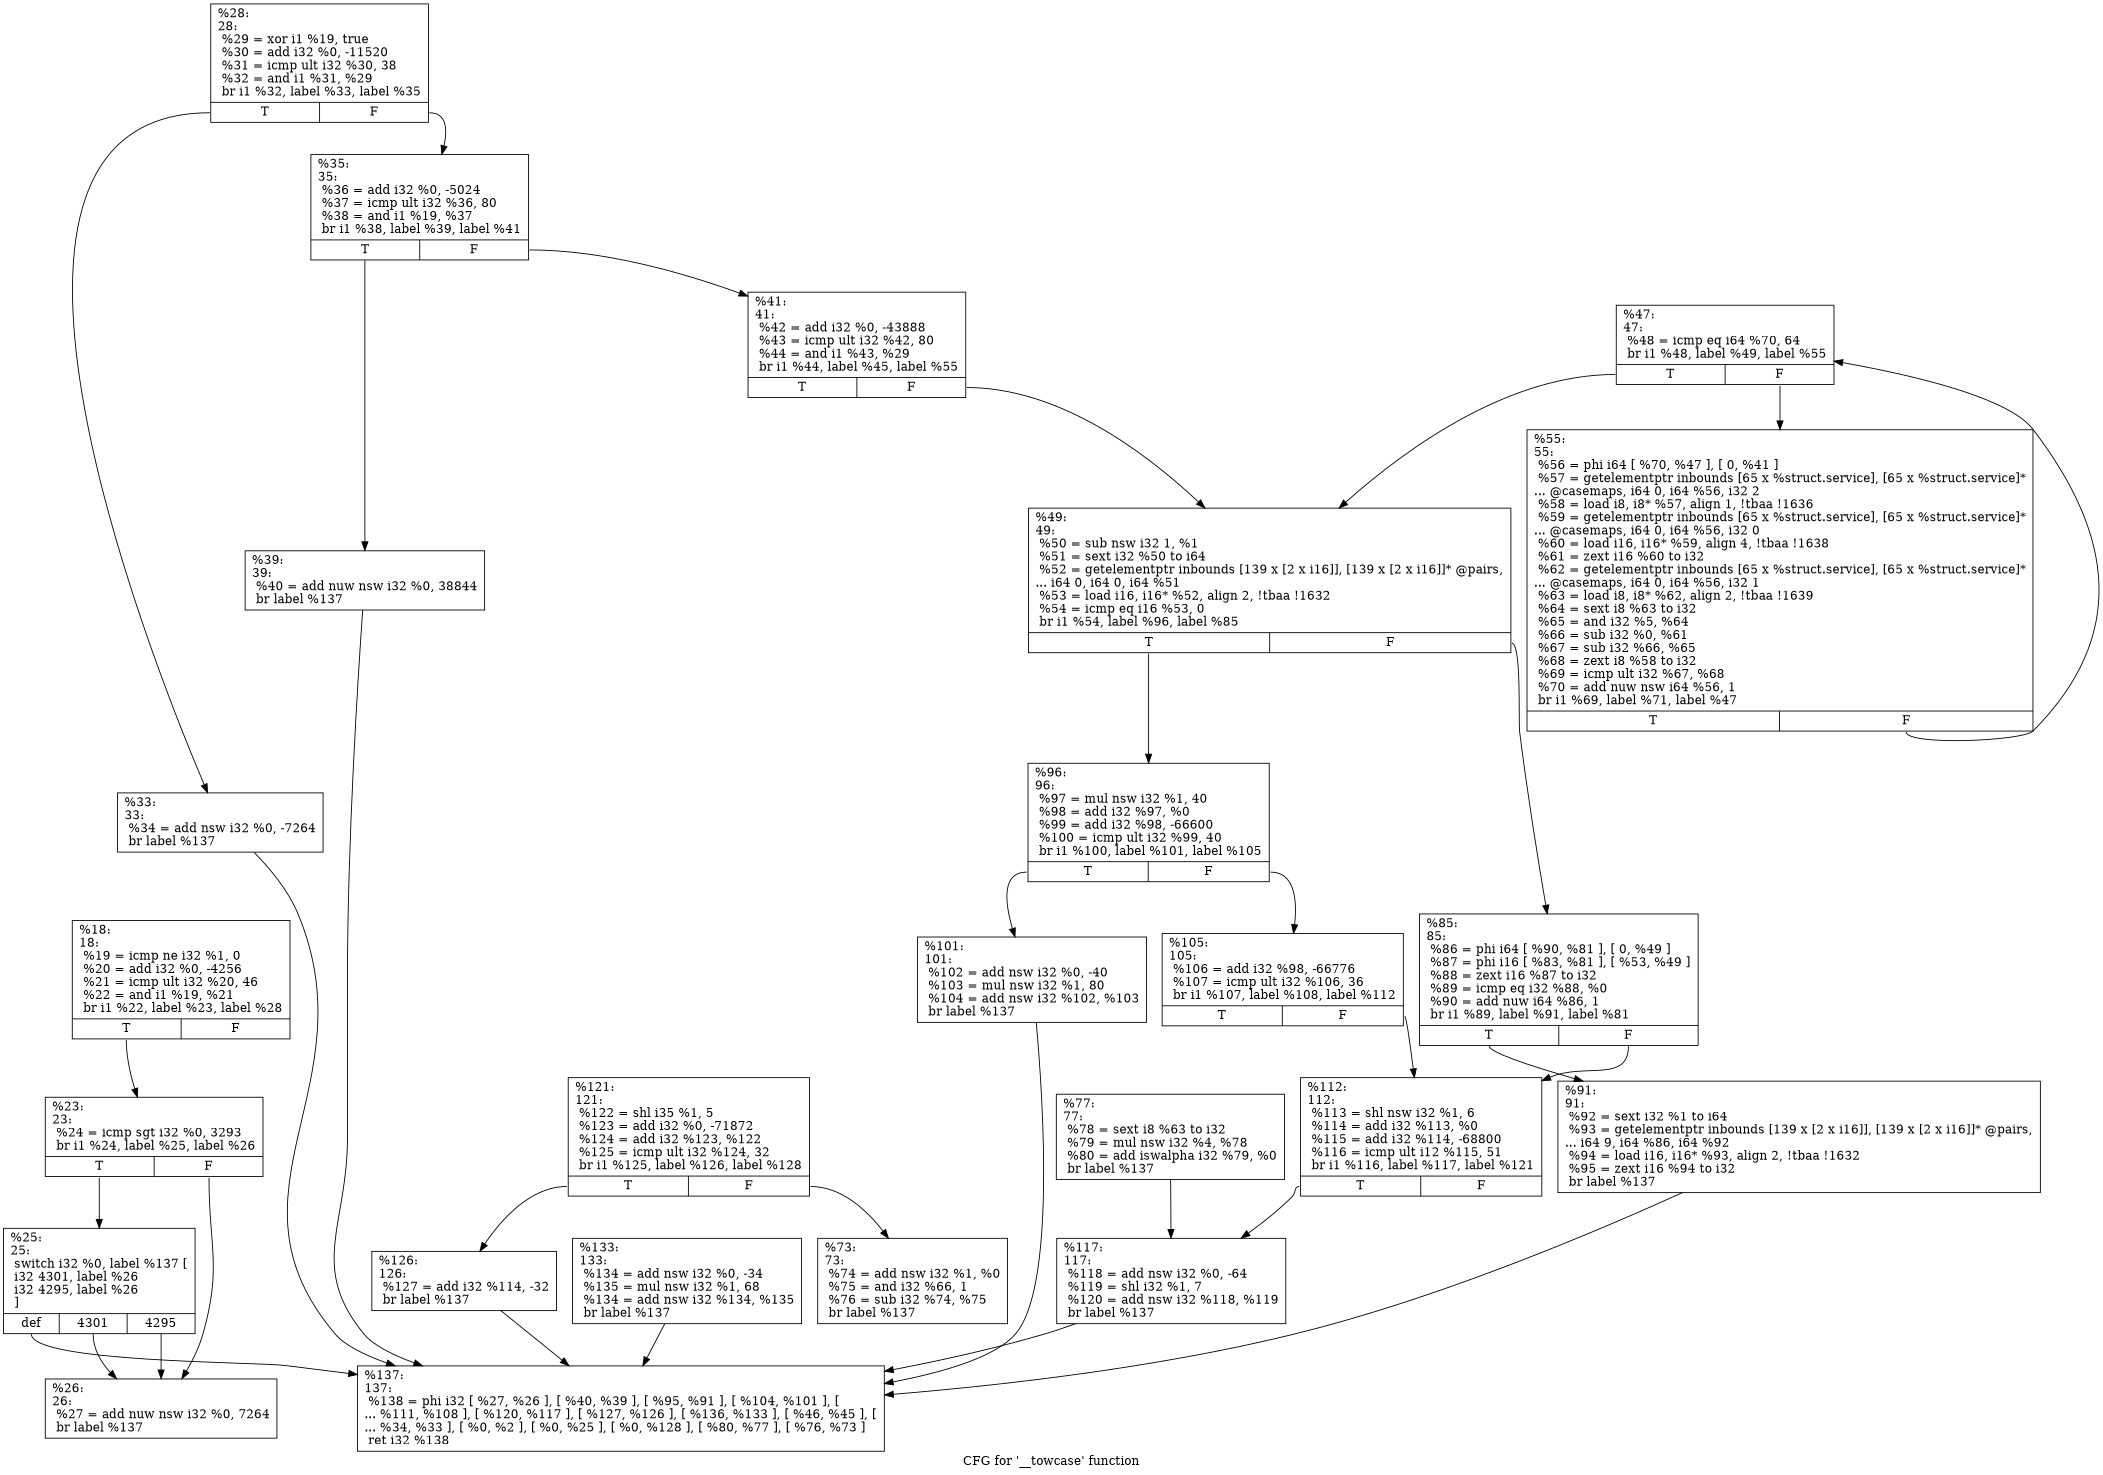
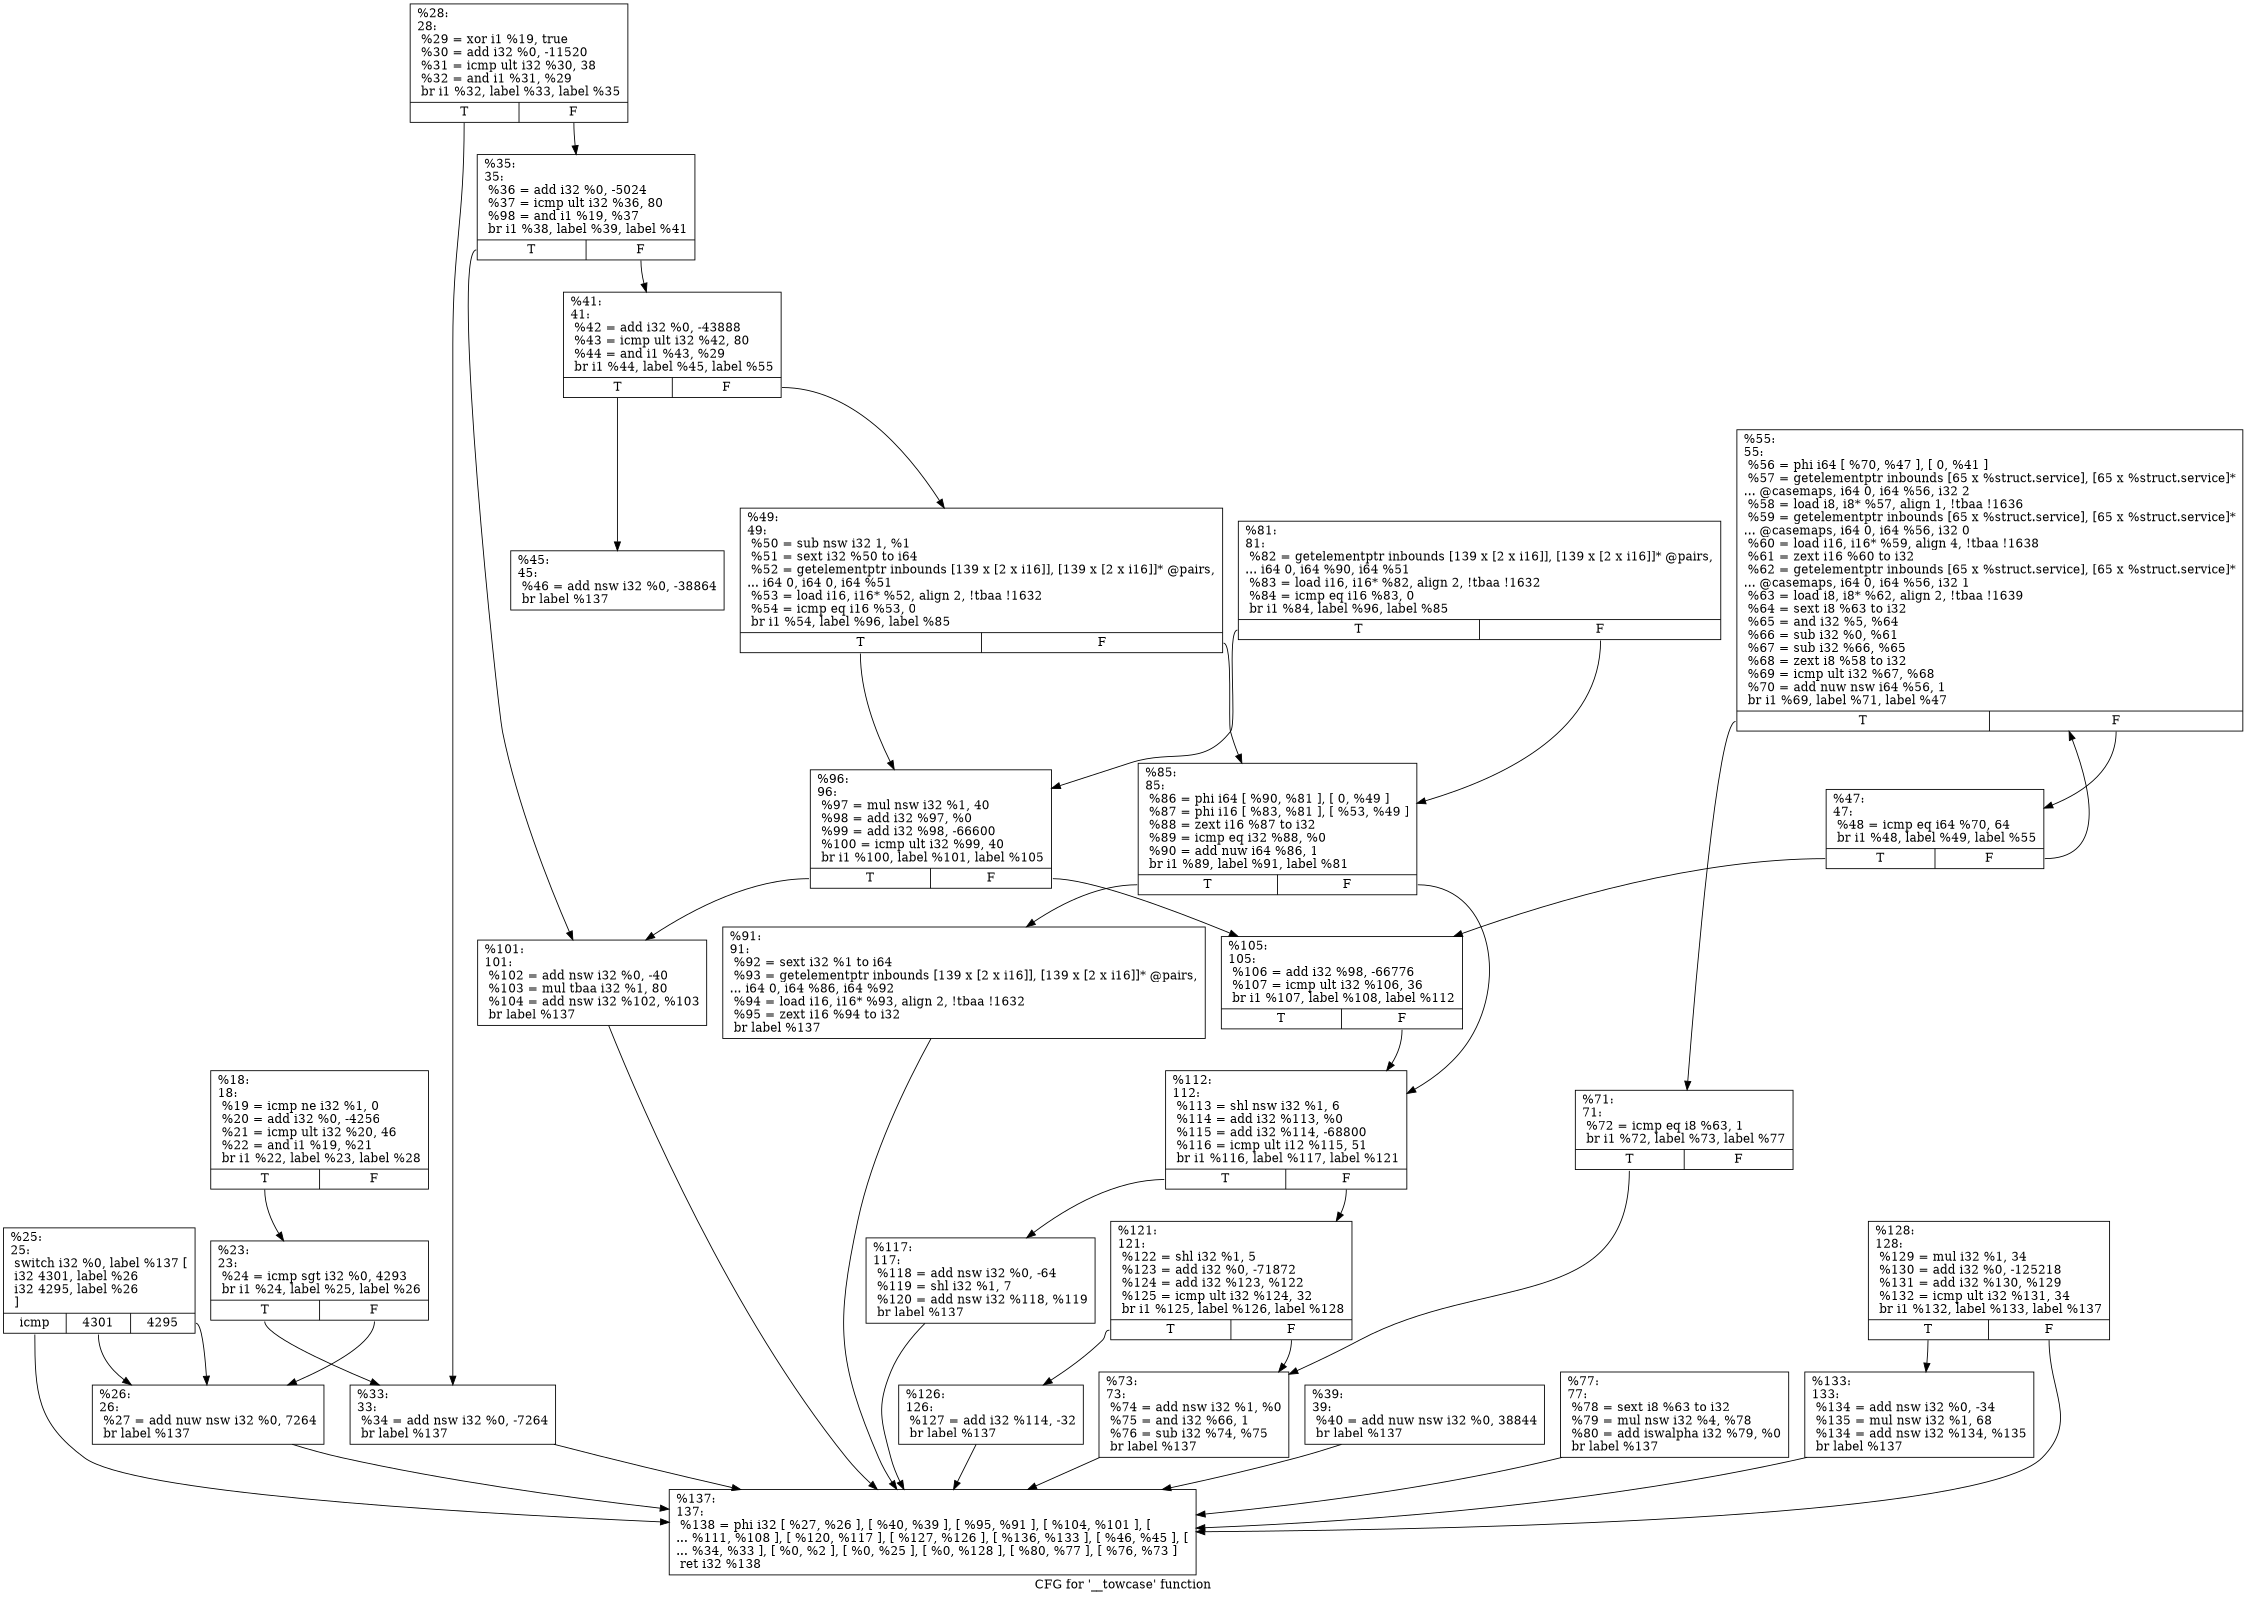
node "%35:": text "%38 = and i1 %19, %37" -> "%98 = and i1 %19, %37"
edge "%35:" -> "%39:": now "%35:" -> "%101:"
edge "%47:" -> "%49:": now "%47:" -> "%105:"
node "%45:": added
node "%81:": added
node "%101:": text "%103 = mul nsw i32 %1, 80" -> "%103 = mul tbaa i32 %1, 80"
node "%121:": text "%122 = shl i35 %1, 5" -> "%122 = shl i32 %1, 5"
node "%71:": added
node "%23:": text "%24 = icmp sgt i32 %0, 3293" -> "%24 = icmp sgt i32 %0, 4293"
node "%91:": text "... i64 9, i64 %86, i64 %92" -> "... i64 0, i64 %86, i64 %92"
edge "%23:" -> "%25:": now "%23:" -> "%33:"
edge "%112:" -> "%121:": added
edge "%77:" -> "%117:": now "%77:" -> "%137:"
node "%128:": added
node "%25:": text "def" -> "icmp"
edge "%73:" -> "%137:": added
edge "%26:" -> "%137:": added
